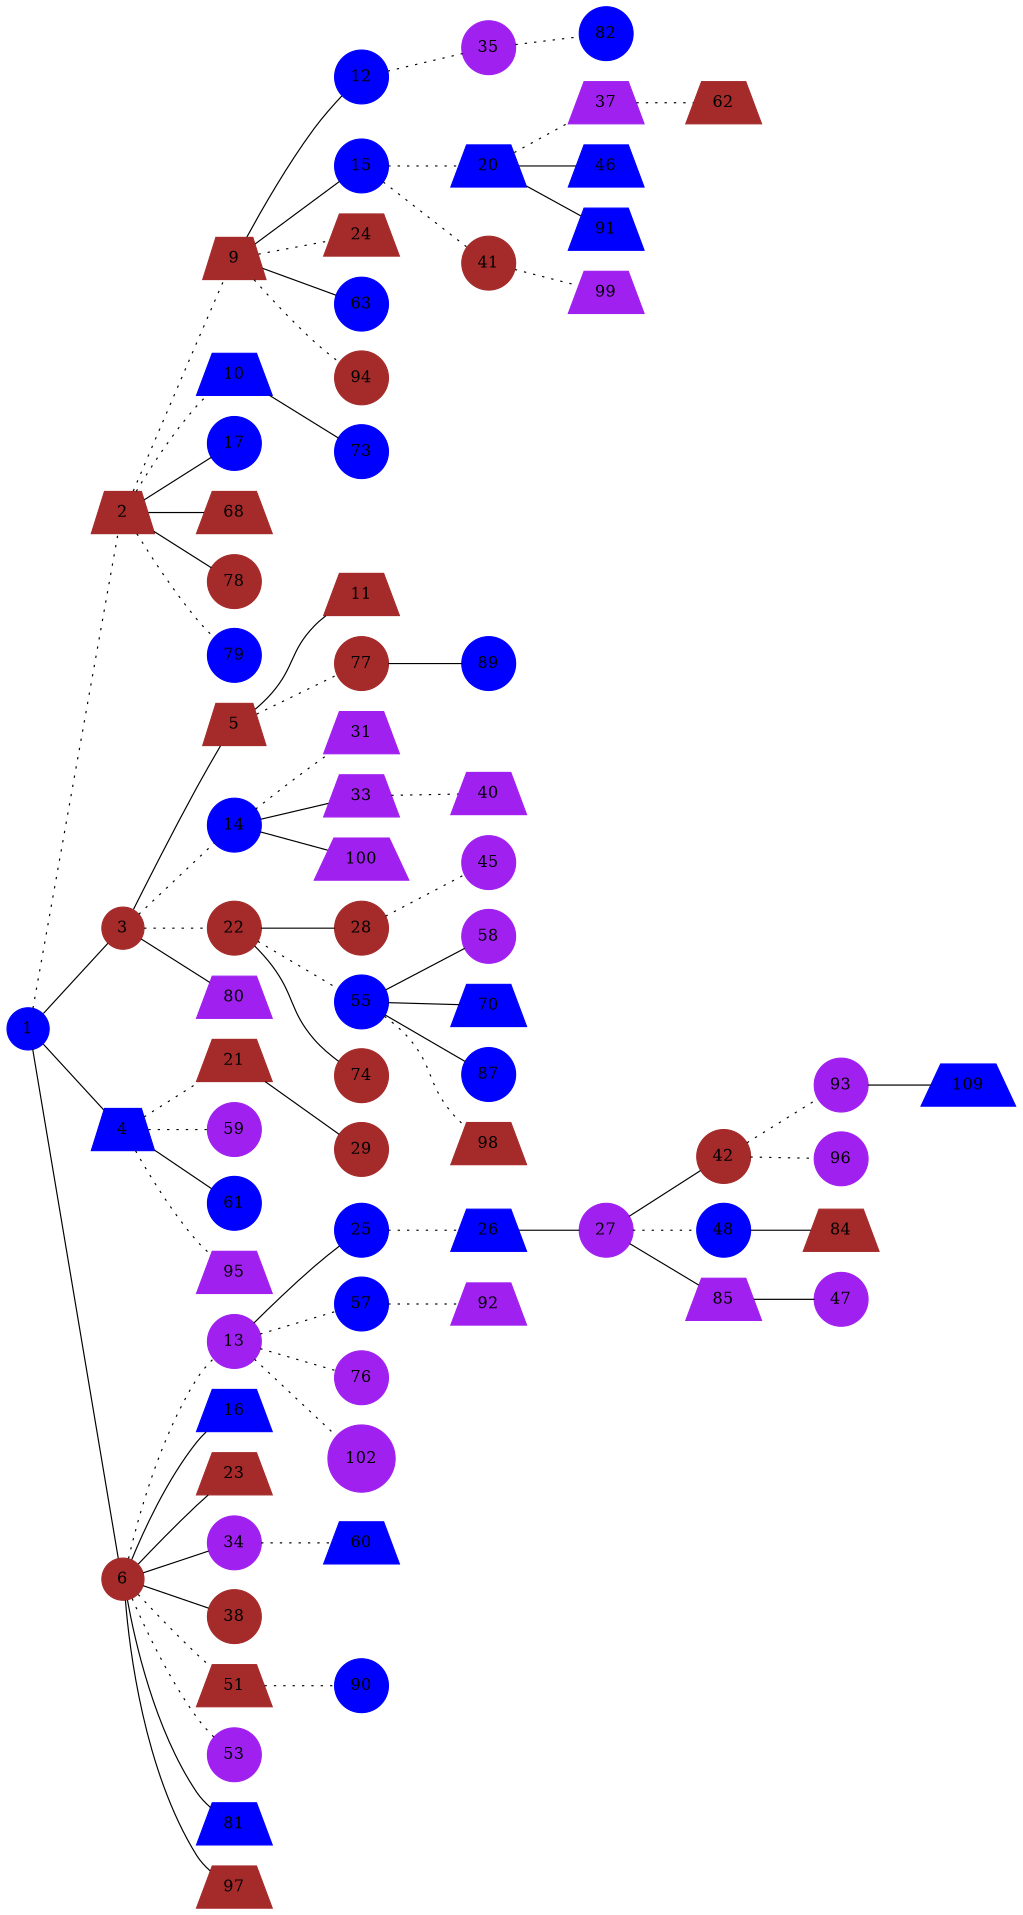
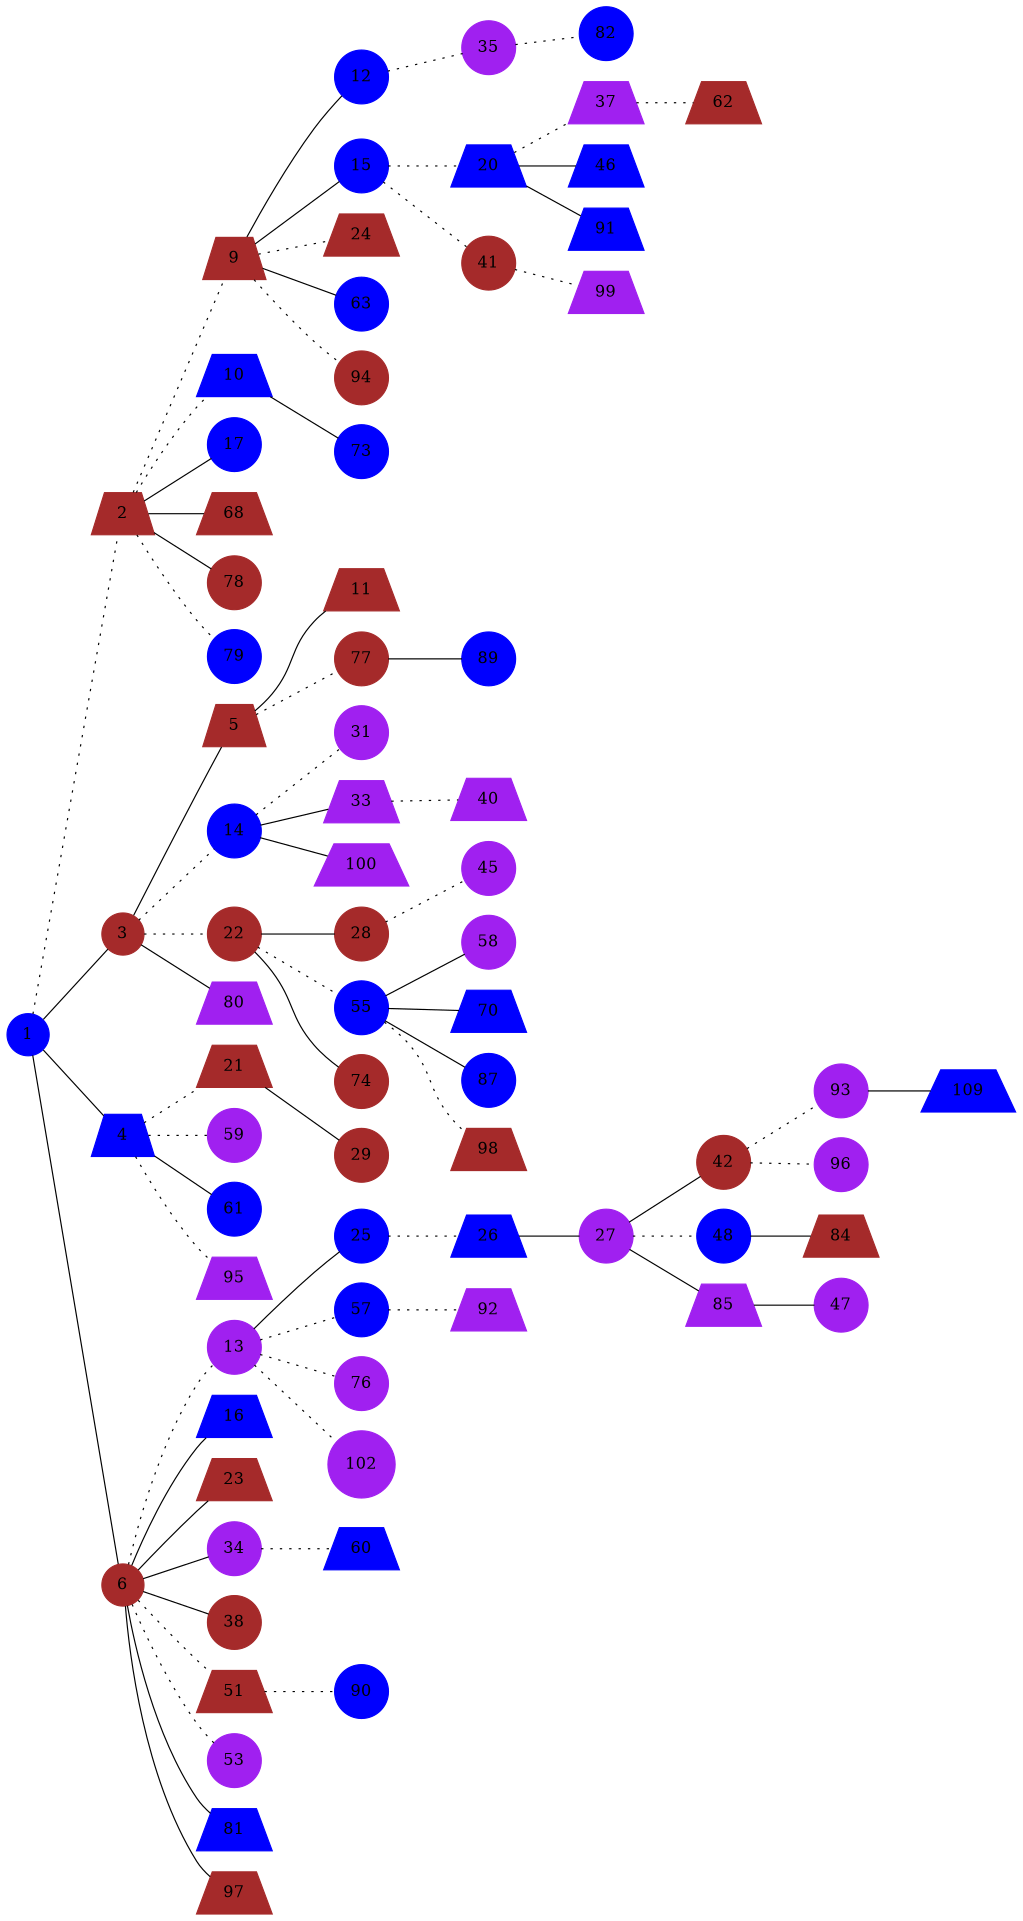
node "31": shape trapezium -> circle
